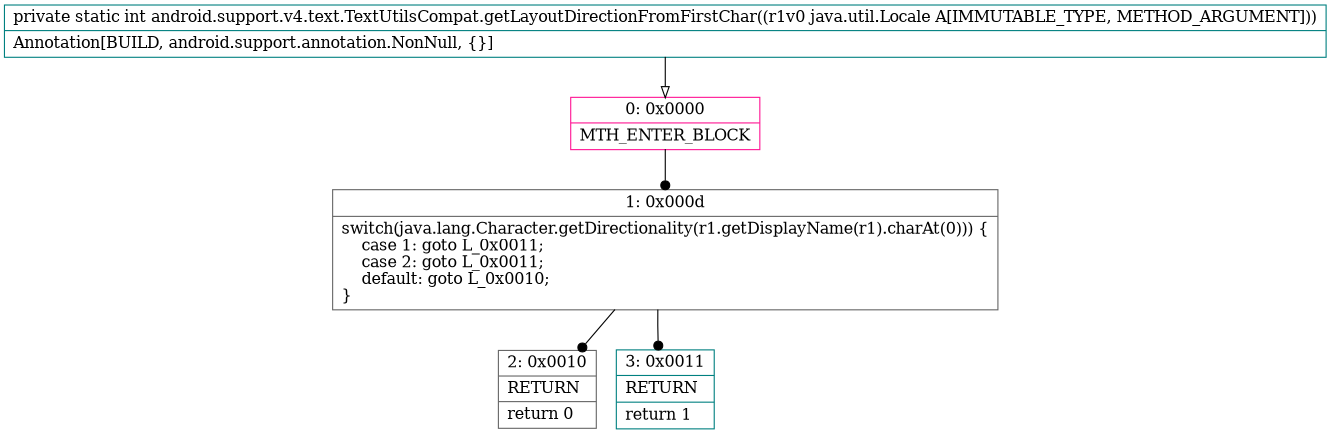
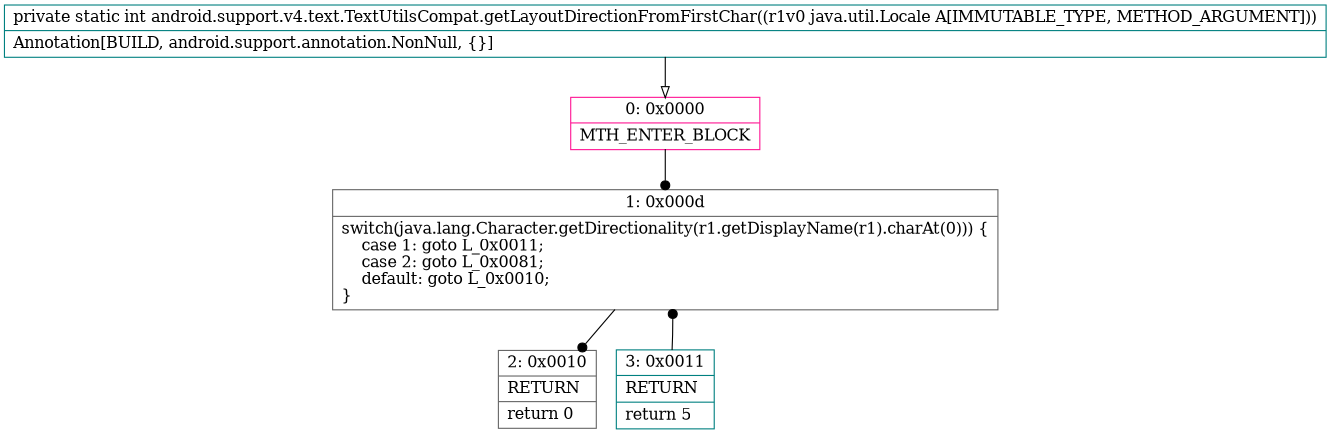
node "1: 0x000d": text "case 2: goto L_0x0011;" -> "case 2: goto L_0x0081;"
edge "1: 0x000d" -> "3: 0x0011": reversed
node "3: 0x0011": text "return 1" -> "return 5"
